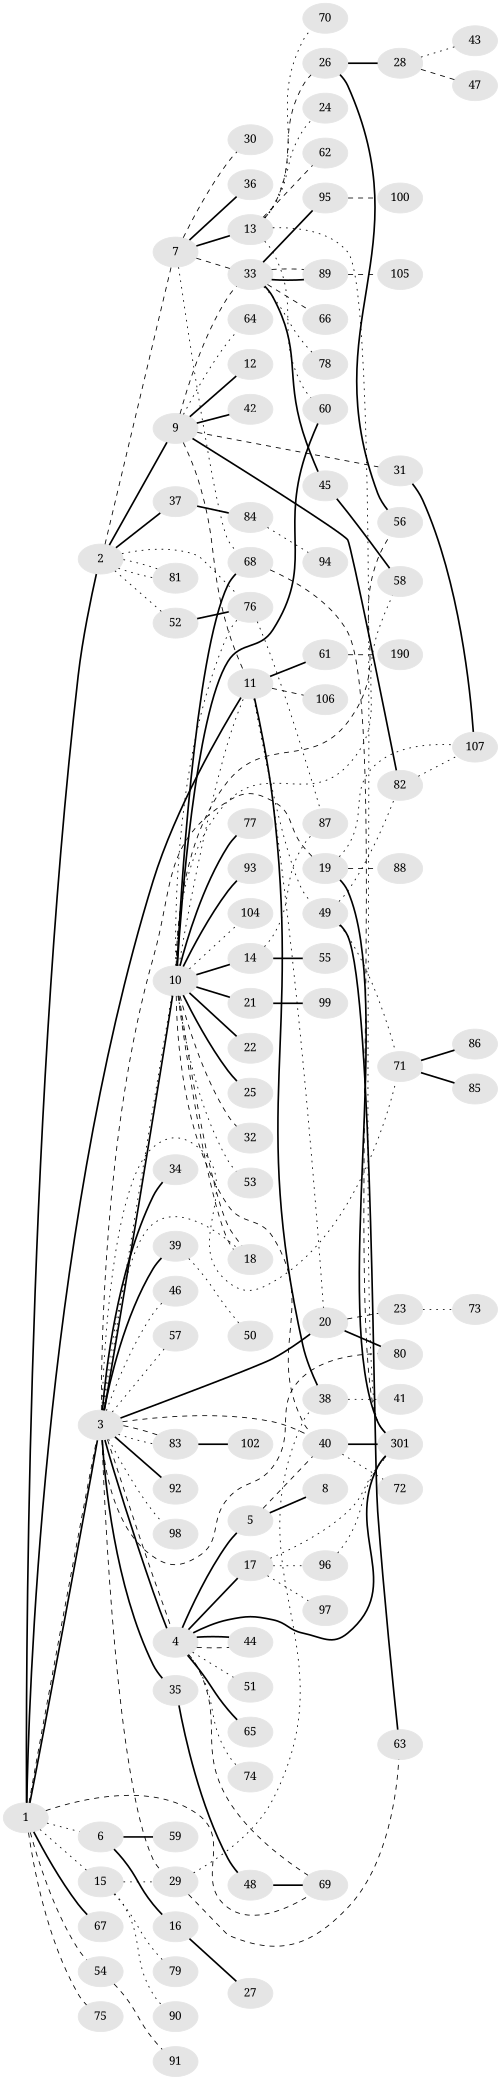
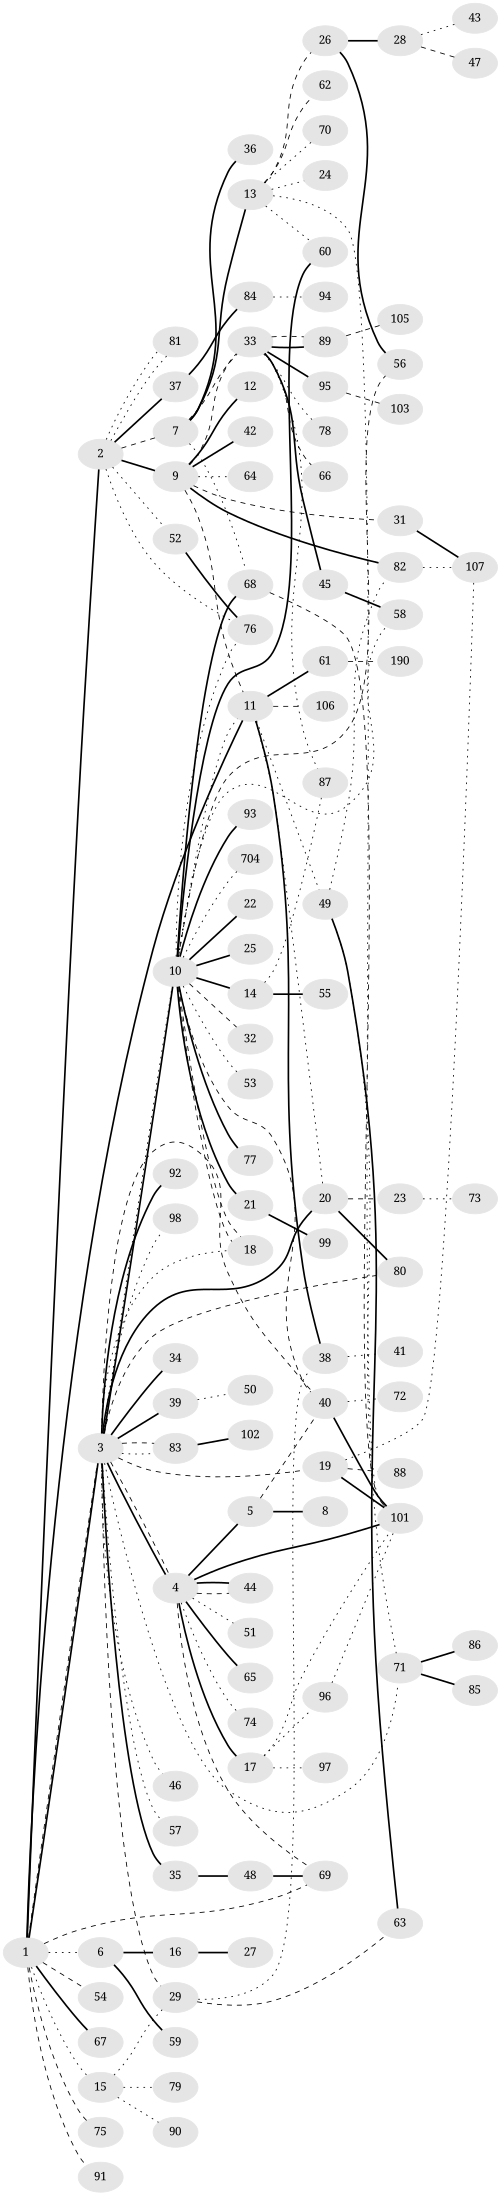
node "30": removed
node "100": label "100" -> "103"
edge "76" -- "87": now "33" -- "87"
node "104": label "104" -> "704"
node "301": label "301" -> "101"
edge "54" -- "91": now "1" -- "91"
